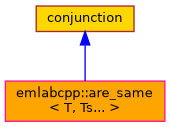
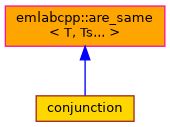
edge "emlabcpp::are_same < T, Ts... >" -> "conjunction": reversed
